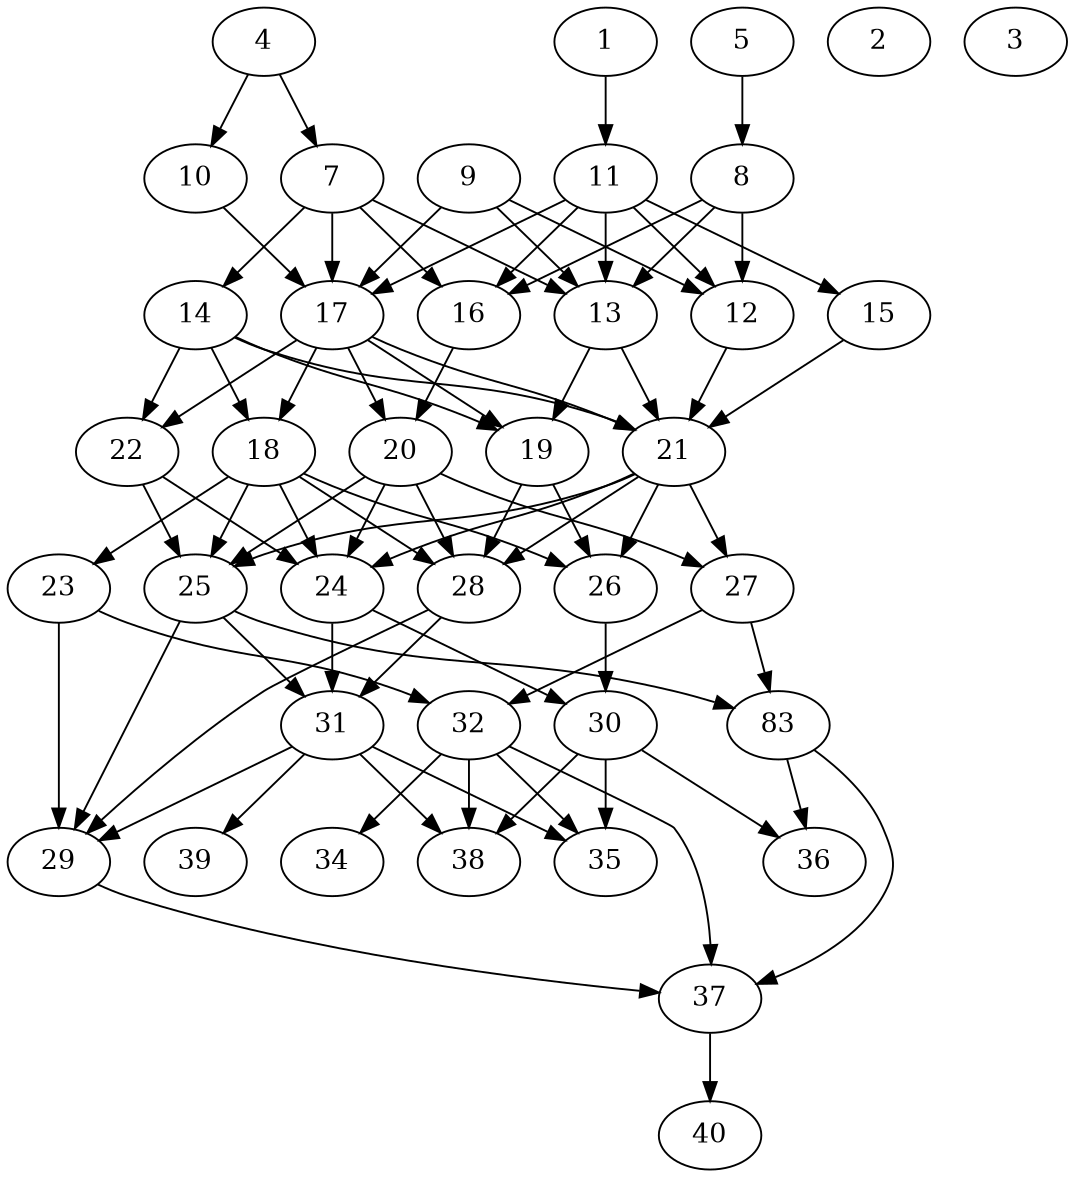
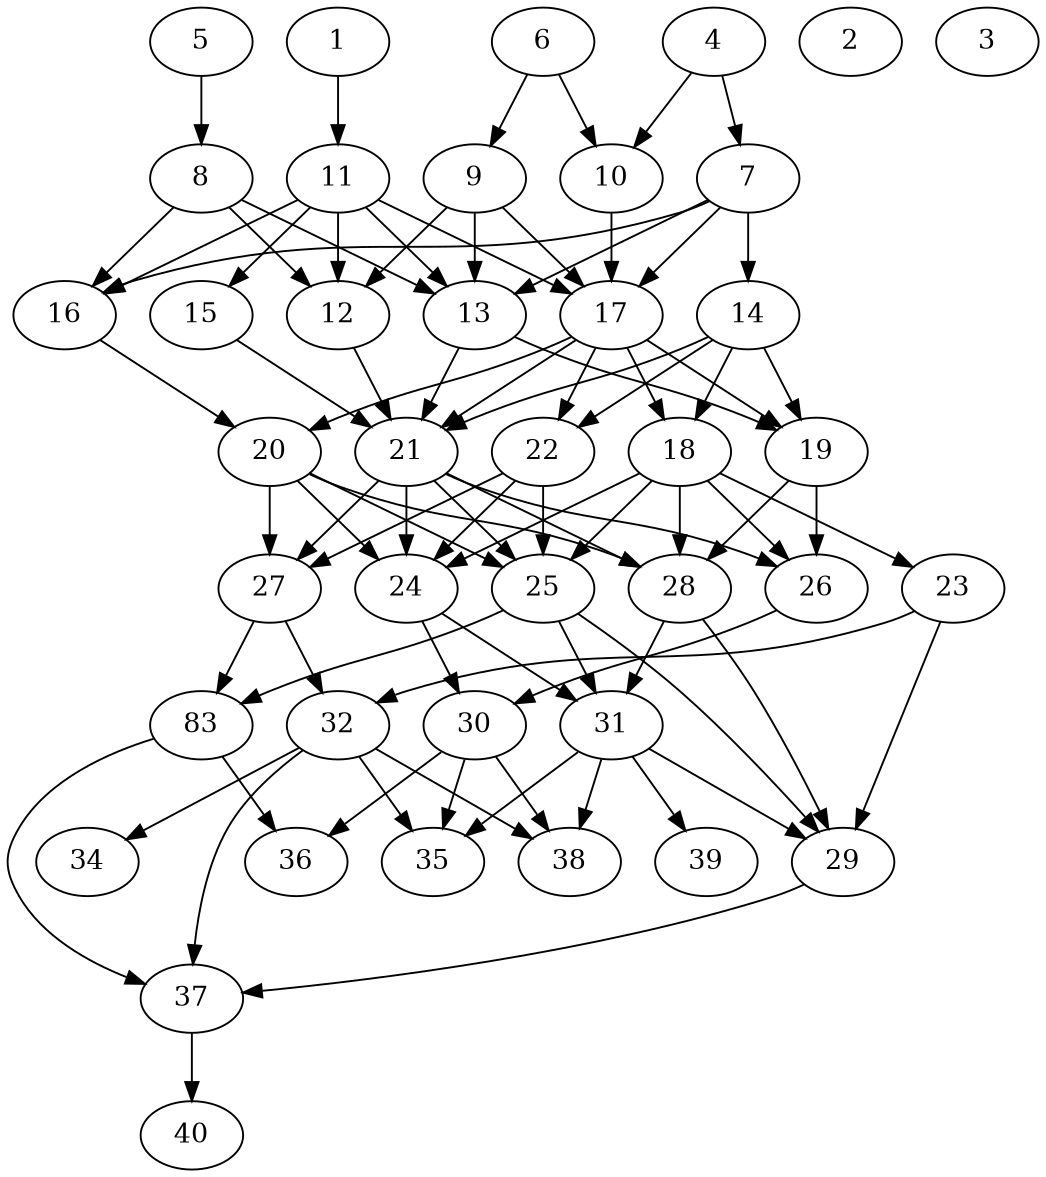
node "6": added
edge "22" -> "27": added
